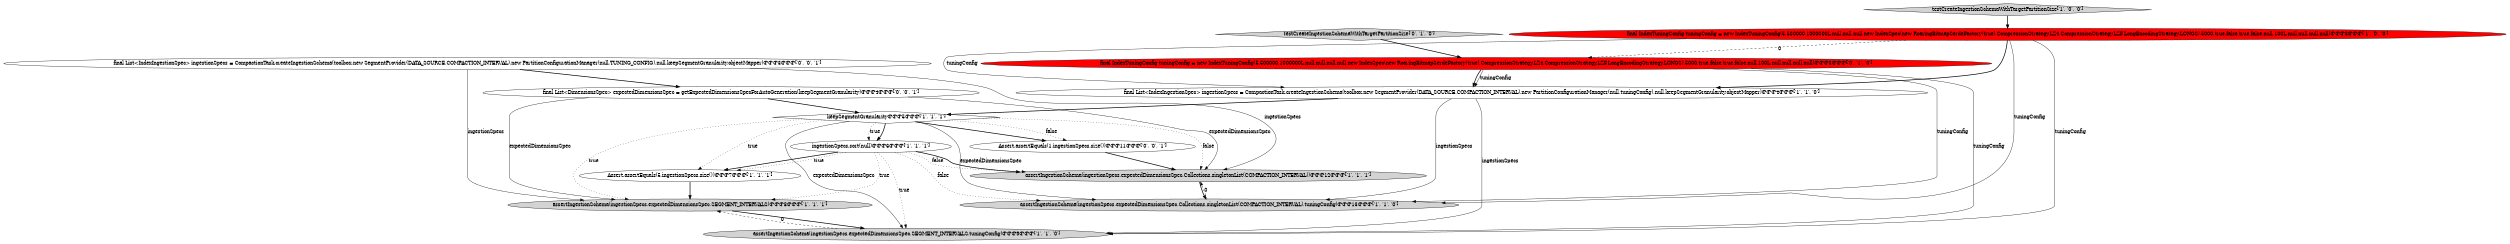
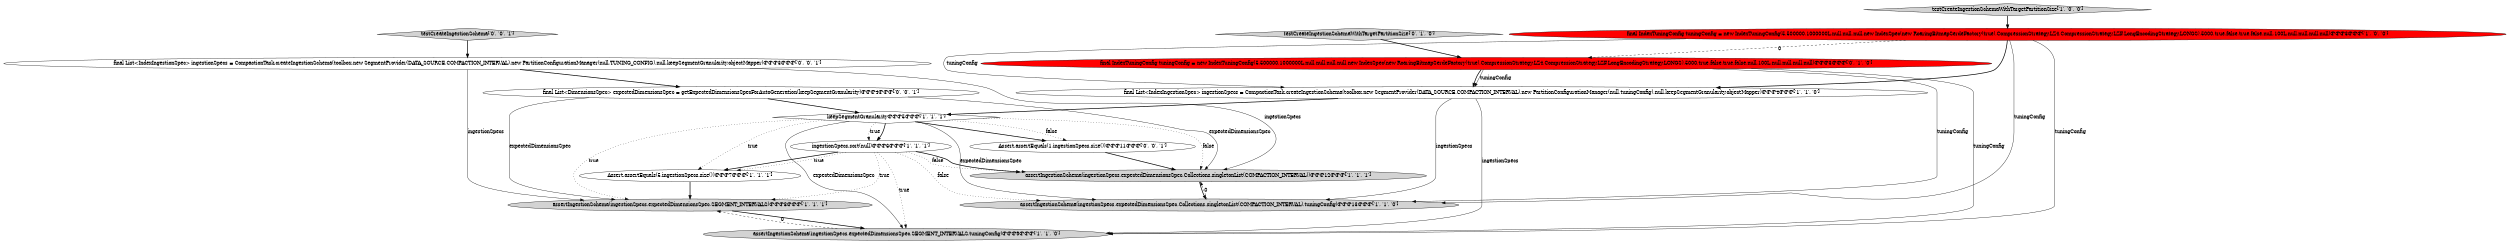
node "testCreateIngestionSchema['0', '0', '1']": added
